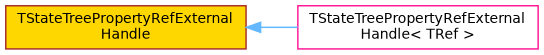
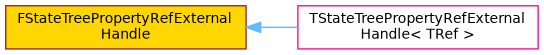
node "TStateTreePropertyRefExternal Handle": label "TStateTreePropertyRefExternal Handle" -> "FStateTreePropertyRefExternal Handle"
